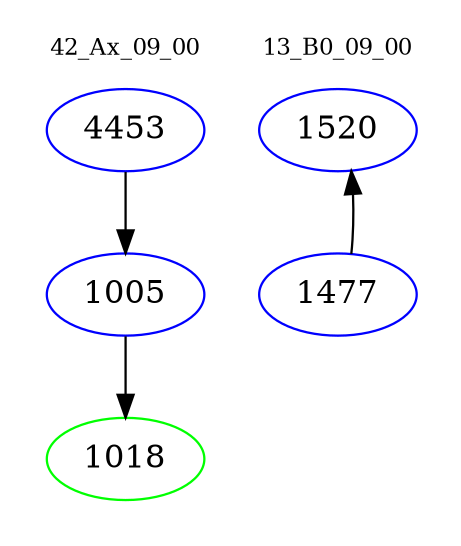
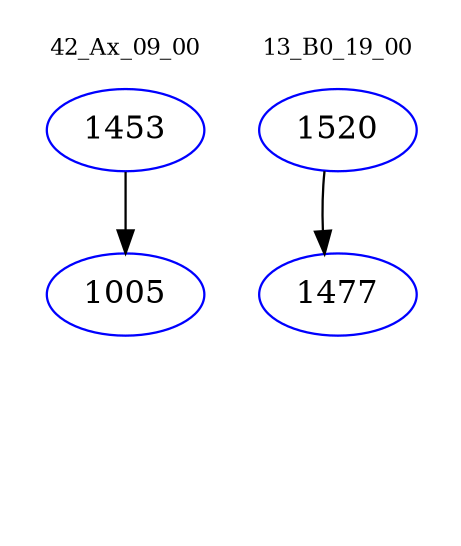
cluster "13_B0_09_00": label "13_B0_09_00" -> "13_B0_19_00"
node "4453": label "4453" -> "1453"
edge "1477" -> "1520": reversed
node "1018": removed
